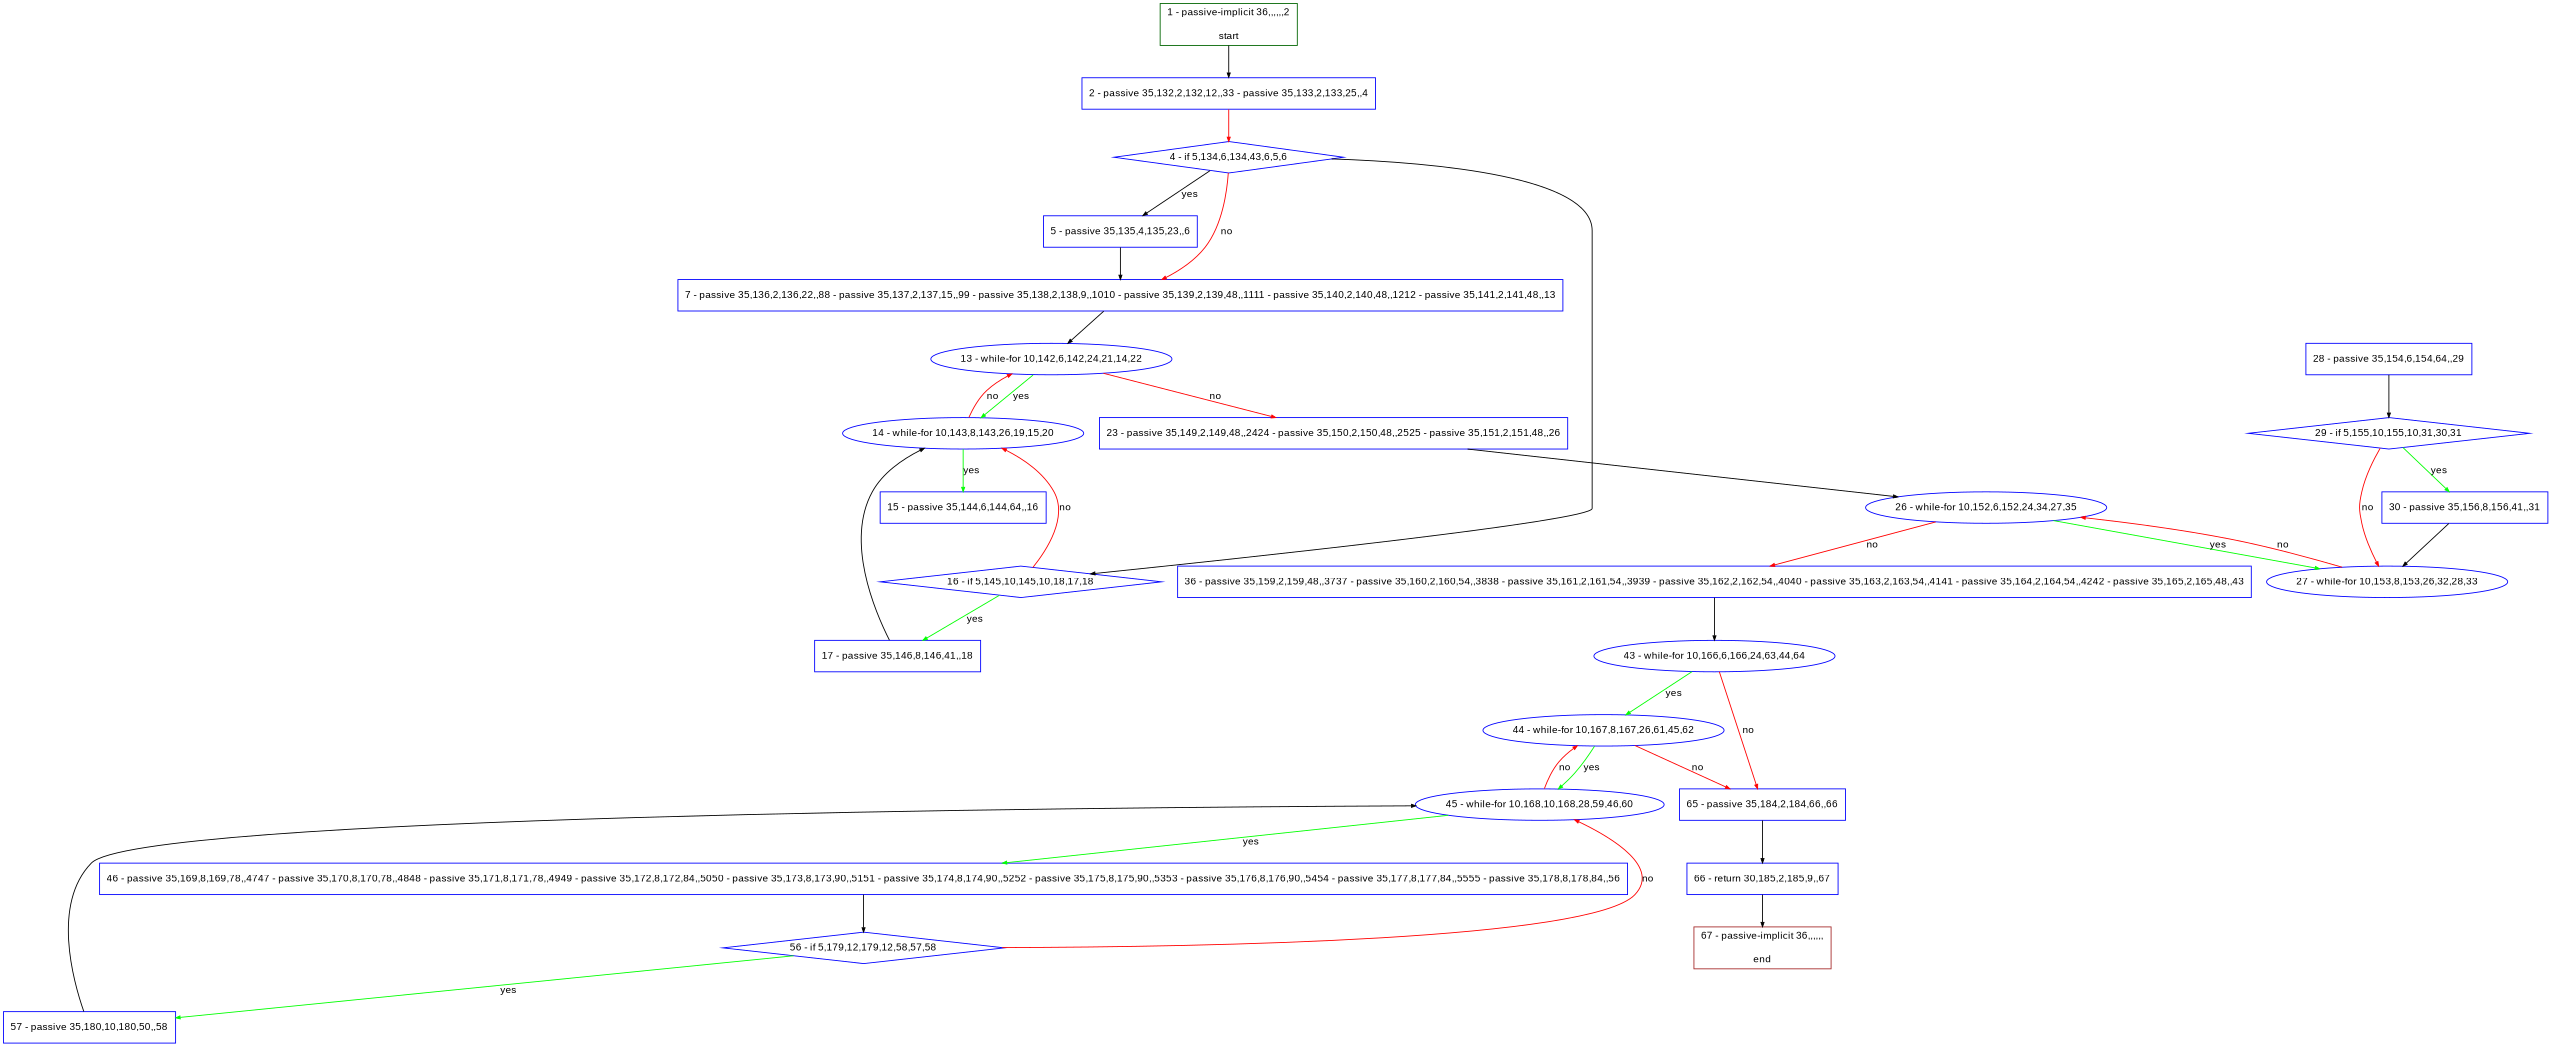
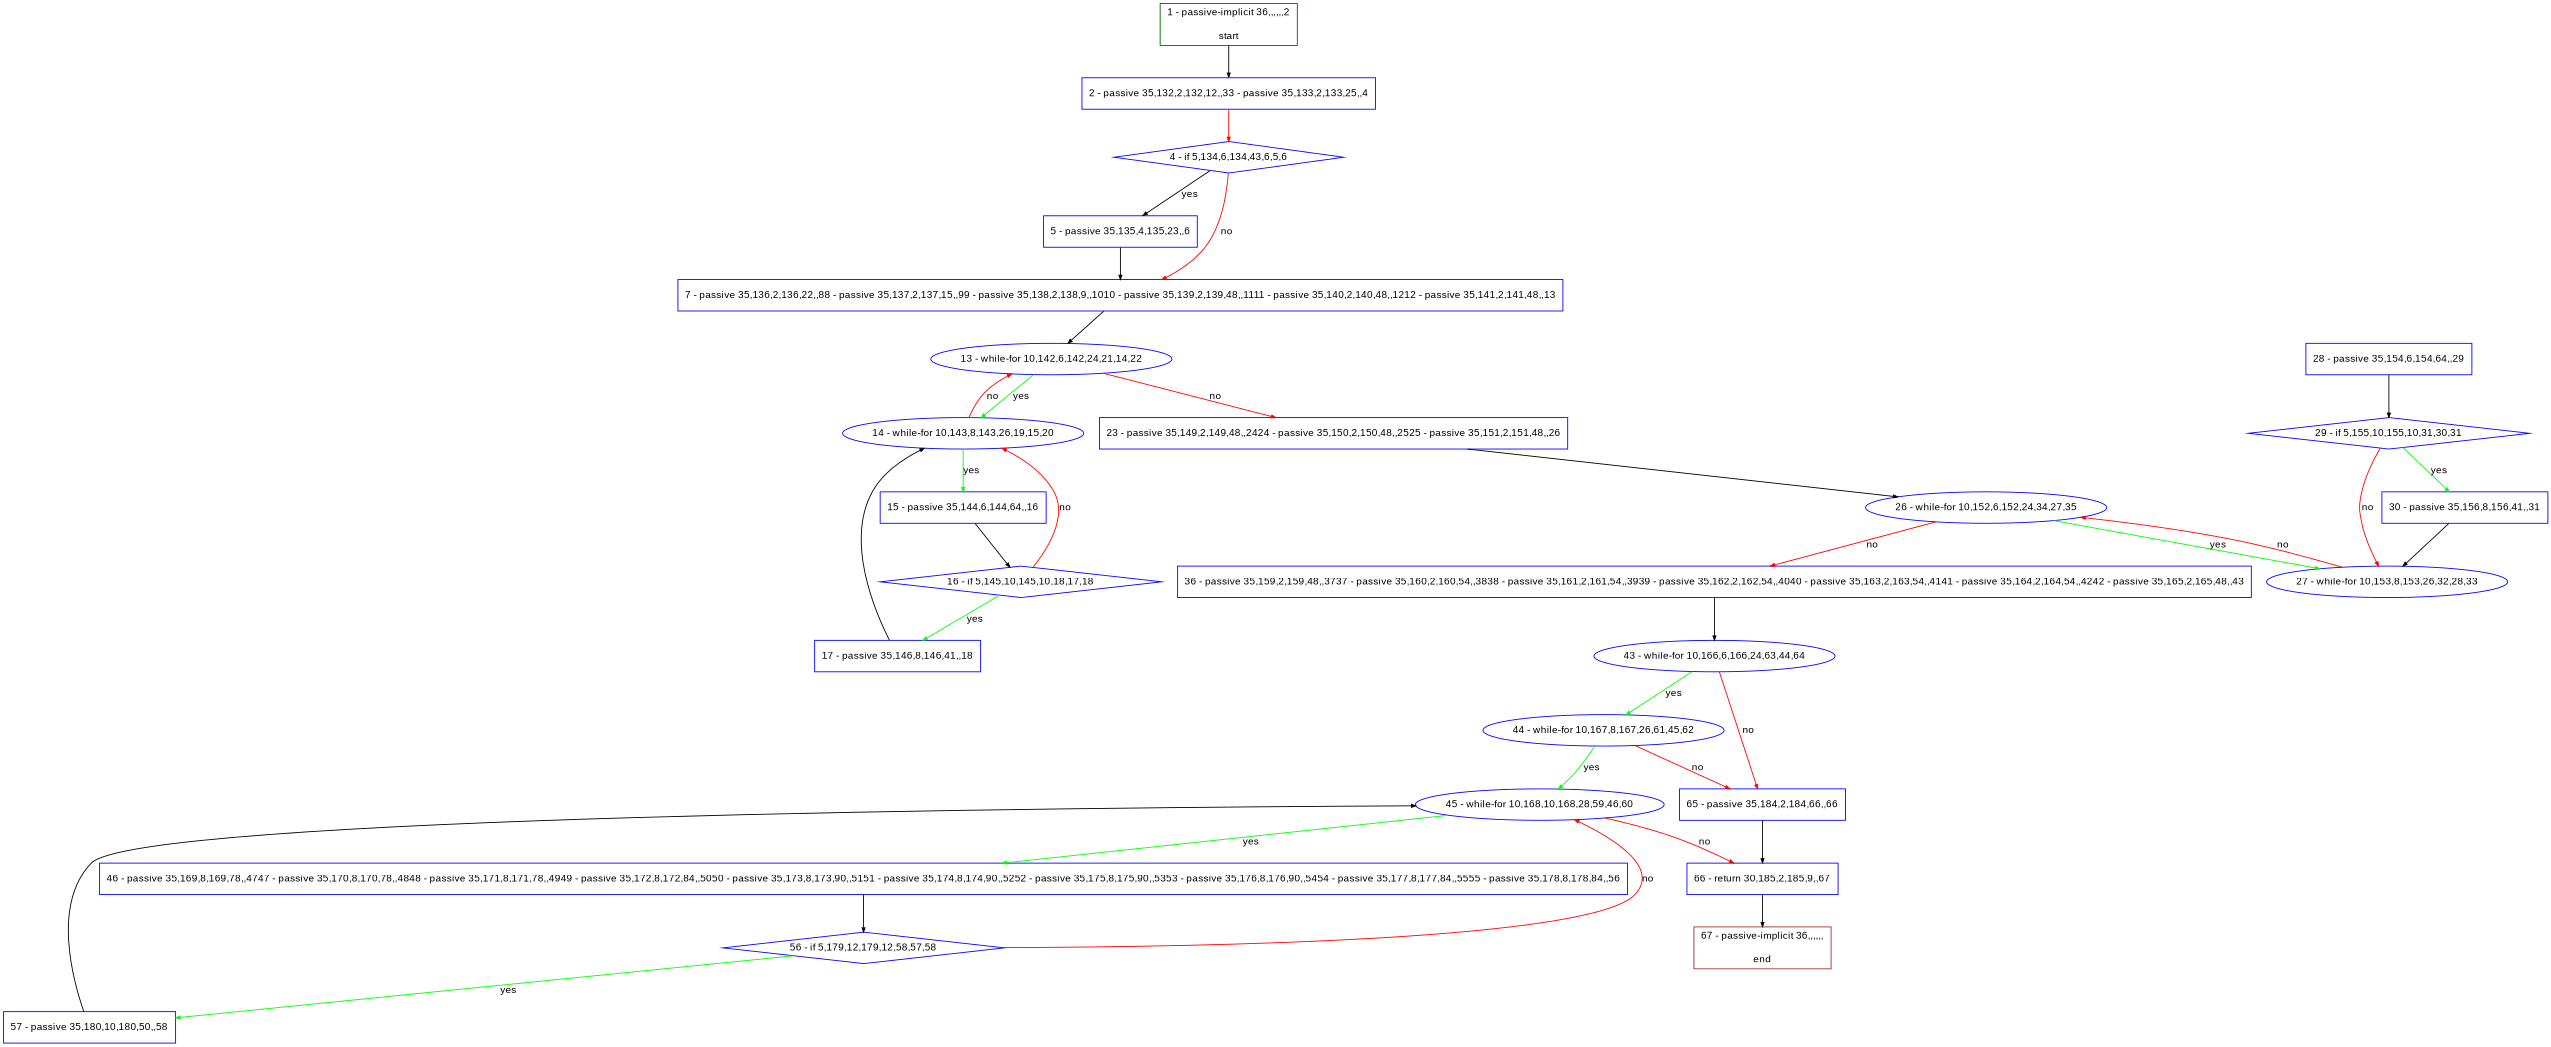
edge "4 - if 5,134,6,134,43,6,5,6" -> "16 - if 5,145,10,145,10,18,17,18": now "15 - passive 35,144,6,144,64,,16" -> "16 - if 5,145,10,145,10,18,17,18"
edge "45 - while-for 10,168,10,168,28,59,46,60" -> "44 - while-for 10,167,8,167,26,61,45,62": now "45 - while-for 10,168,10,168,28,59,46,60" -> "66 - return 30,185,2,185,9,,67"
